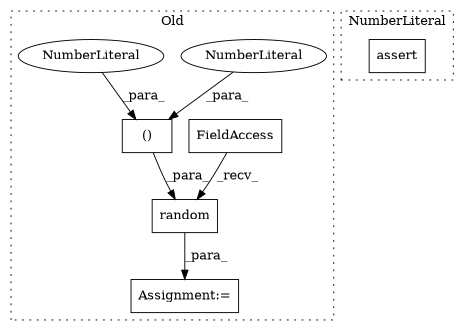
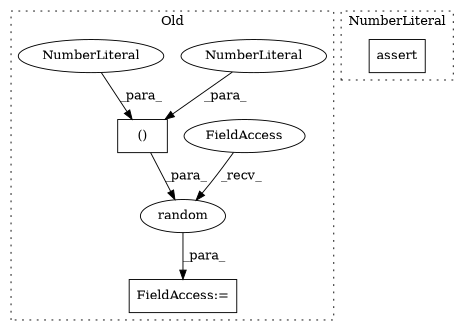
node "FieldAccess": shape box -> ellipse
node "random": shape box -> ellipse
node "Assignment:=": label "Assignment:=" -> "FieldAccess:="
